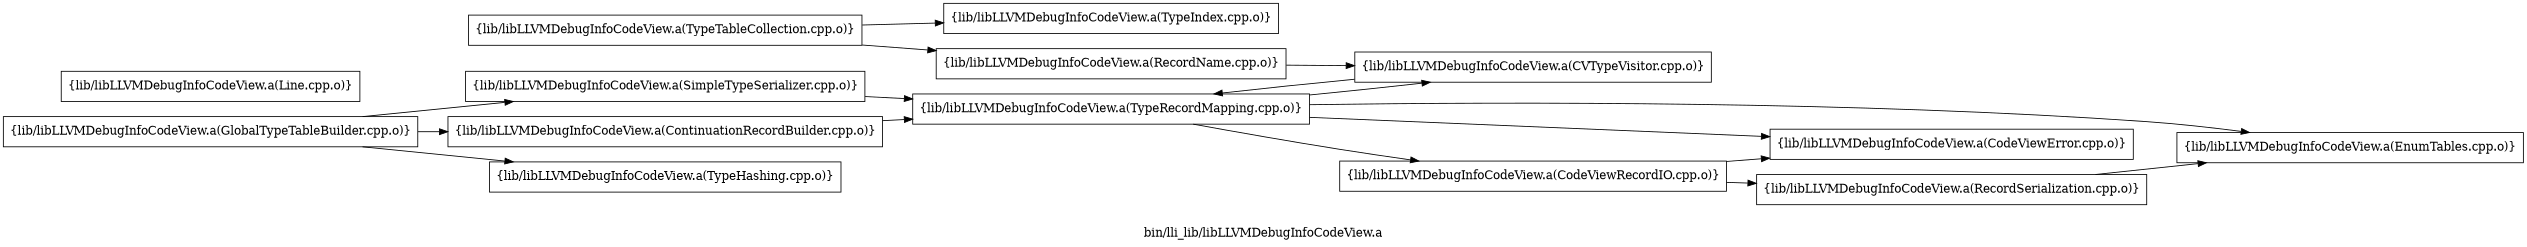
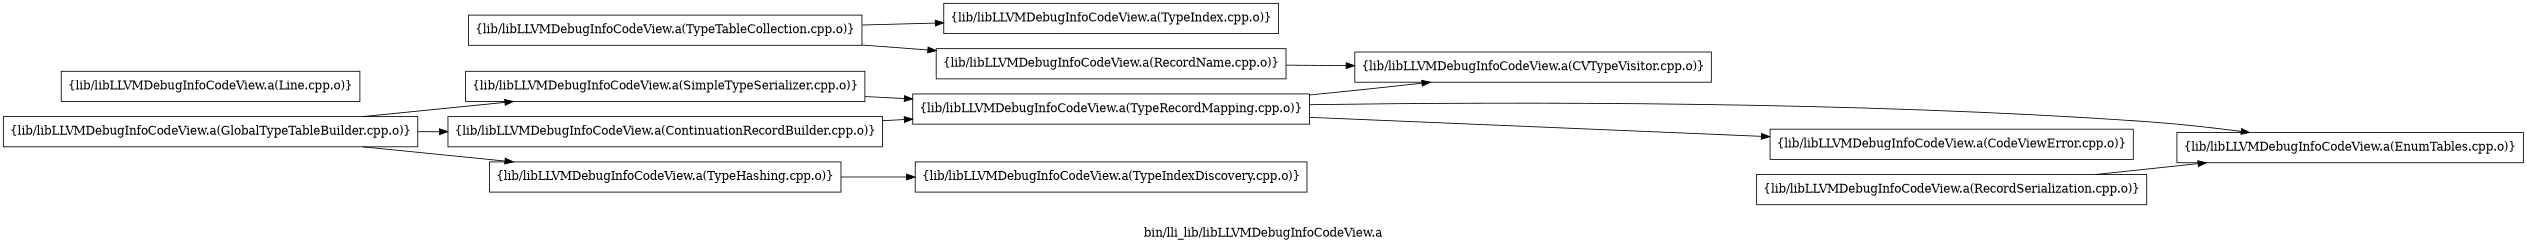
edge "{lib/libLLVMDebugInfoCodeView.a(CVTypeVisitor.cpp.o)}" -> "{lib/libLLVMDebugInfoCodeView.a(TypeRecordMapping.cpp.o)}": removed
node "{lib/libLLVMDebugInfoCodeView.a(CodeViewRecordIO.cpp.o)}": removed
node "{lib/libLLVMDebugInfoCodeView.a(TypeIndexDiscovery.cpp.o)}": added
